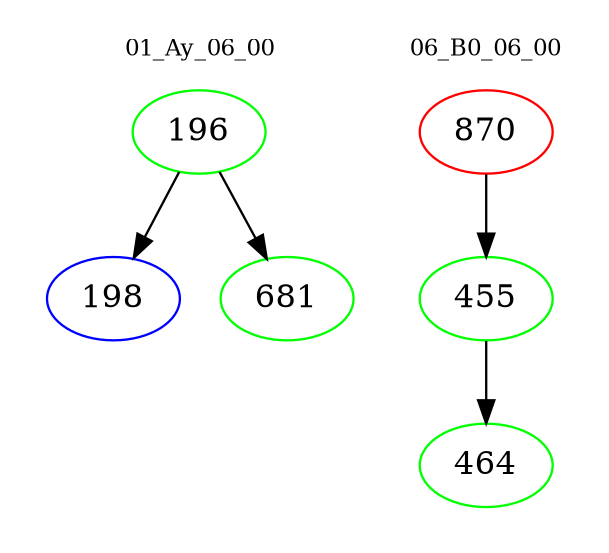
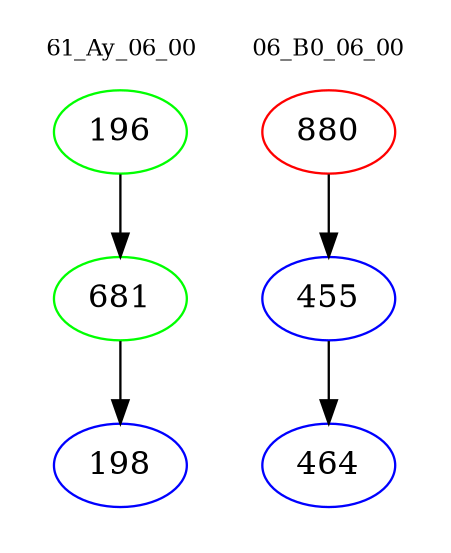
cluster "01_Ay_06_00": label "01_Ay_06_00" -> "61_Ay_06_00"
node "870": label "870" -> "880"
edge "196" -> "198": now "681" -> "198"
node "455": color green -> blue
node "464": color green -> blue
